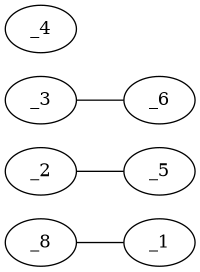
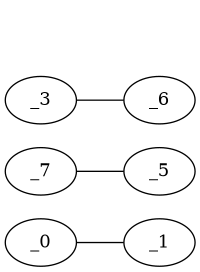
node "_4": removed
node "_2": label "_2" -> "_7"
node "_8": label "_8" -> "_0"
